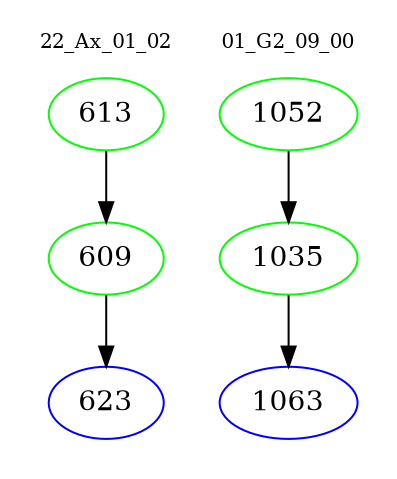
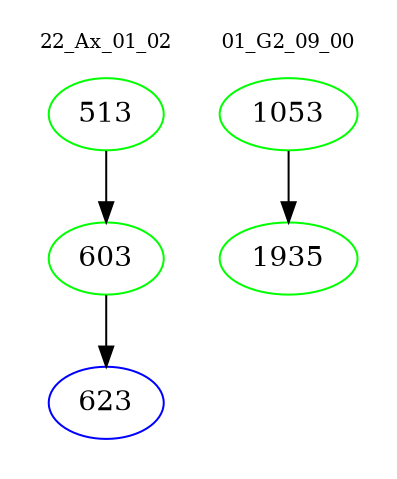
node "613": label "613" -> "513"
node "1052": label "1052" -> "1053"
node "609": label "609" -> "603"
node "1035": label "1035" -> "1935"
node "1063": removed
